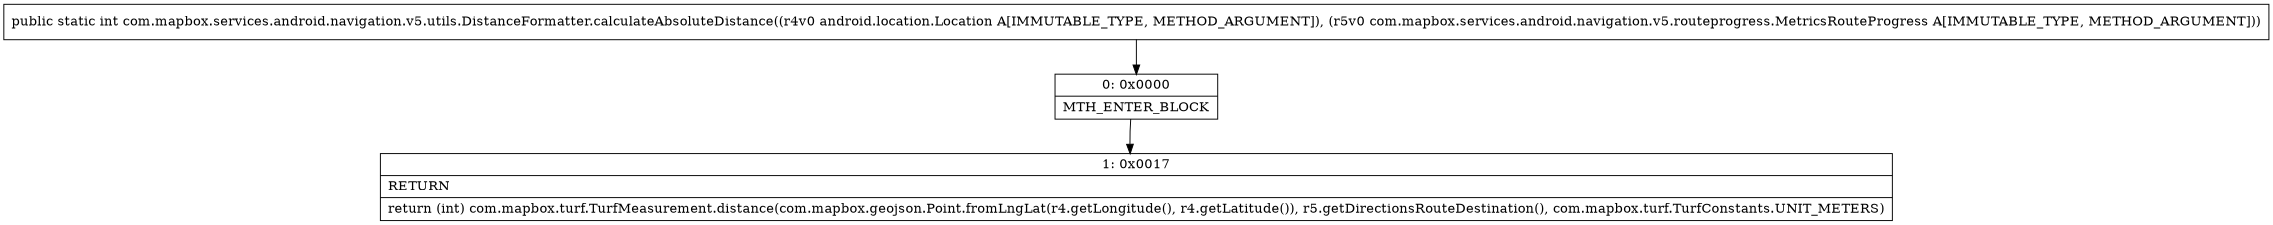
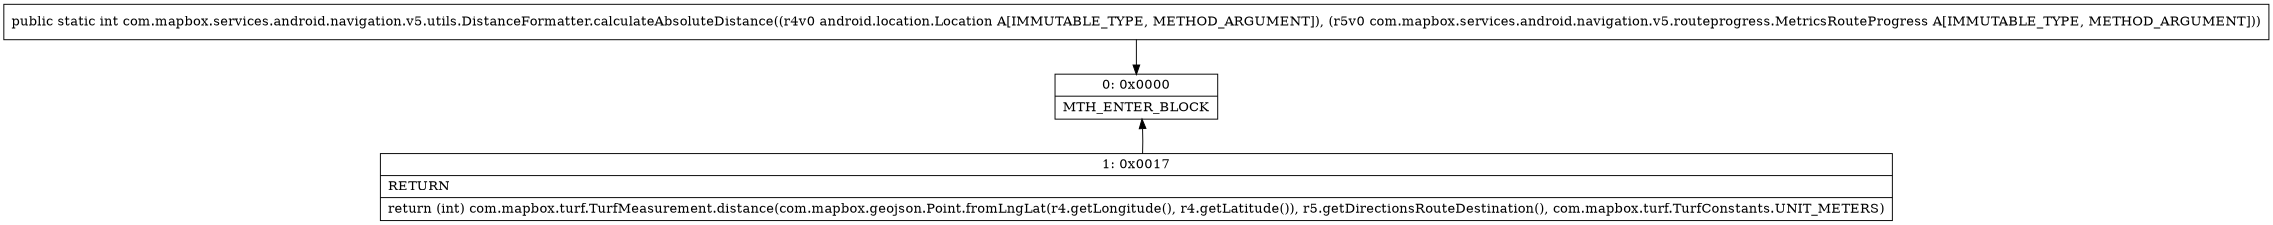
edge "0: 0x0000" -> "1: 0x0017": reversed
